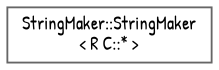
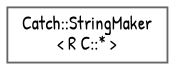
node "StringMaker::StringMaker < R C::* >": label "StringMaker::StringMaker < R C::* >" -> "Catch::StringMaker < R C::* >"
